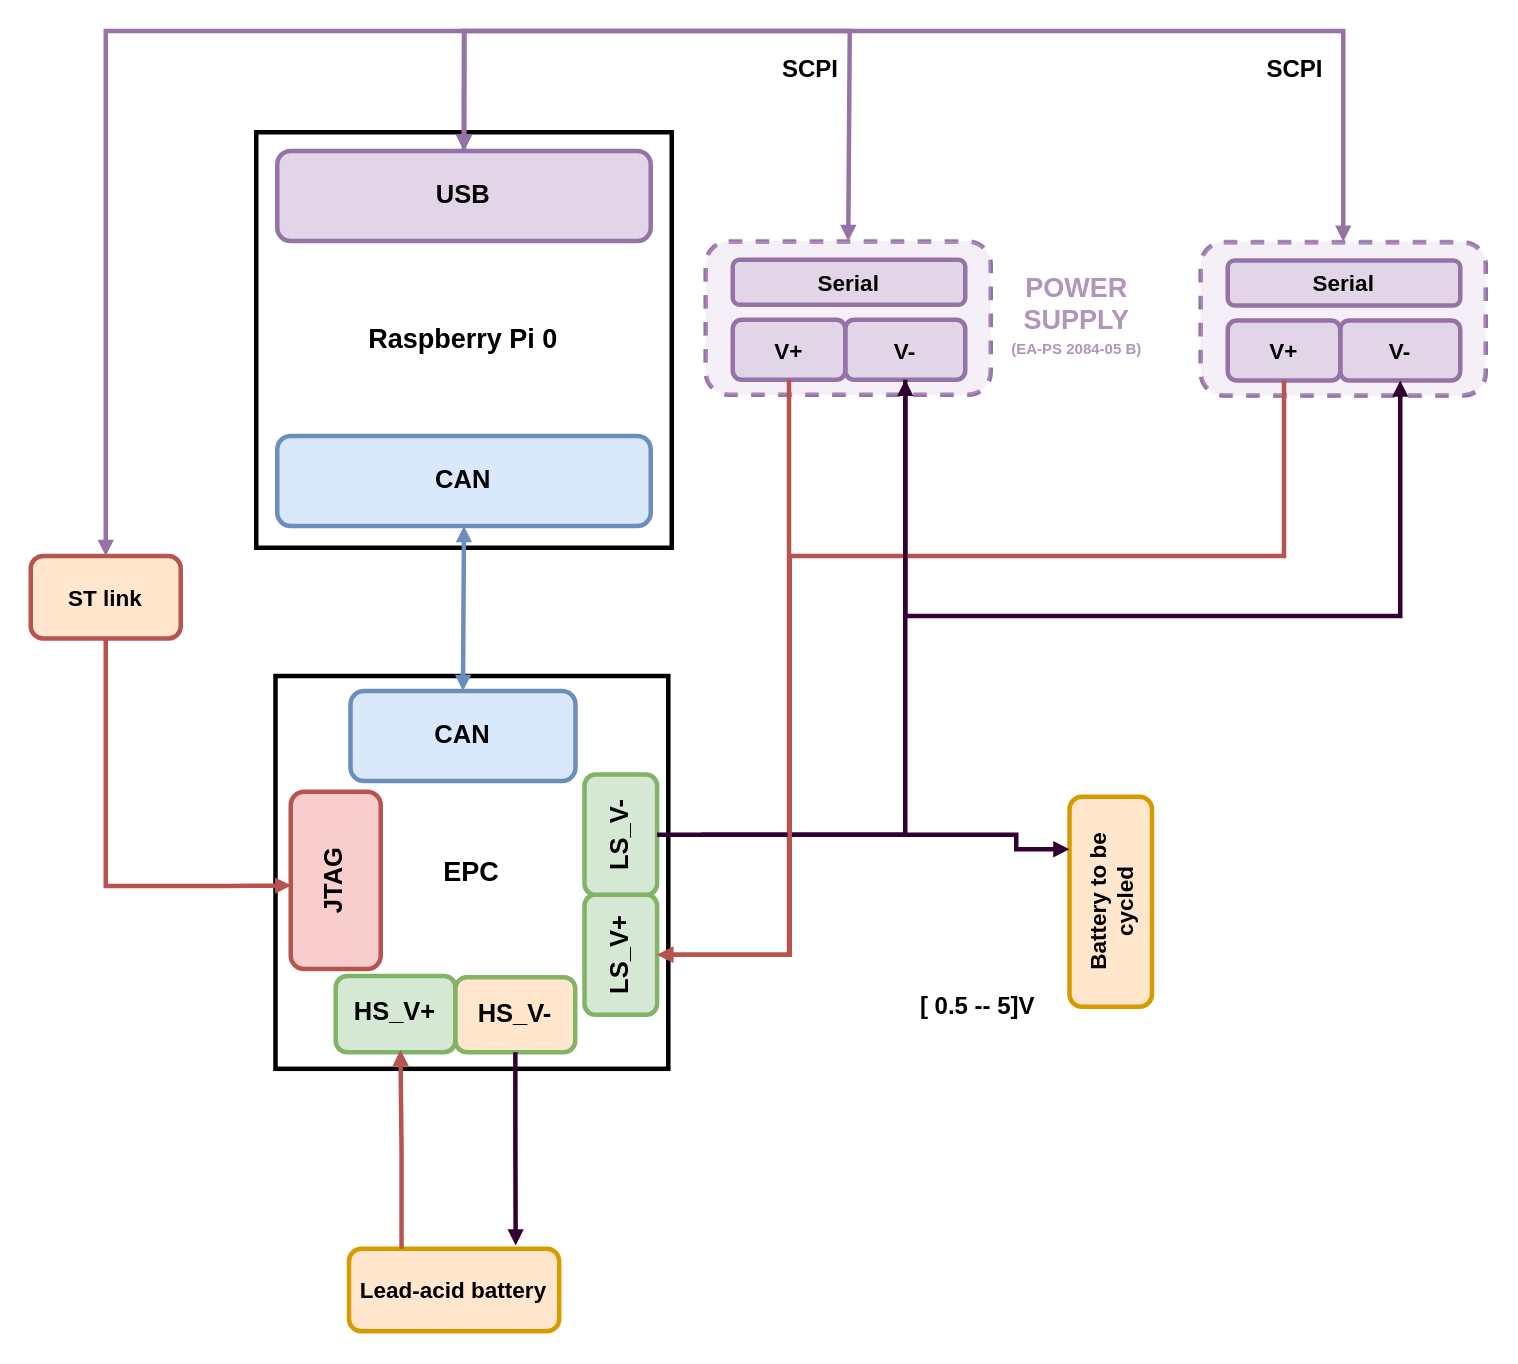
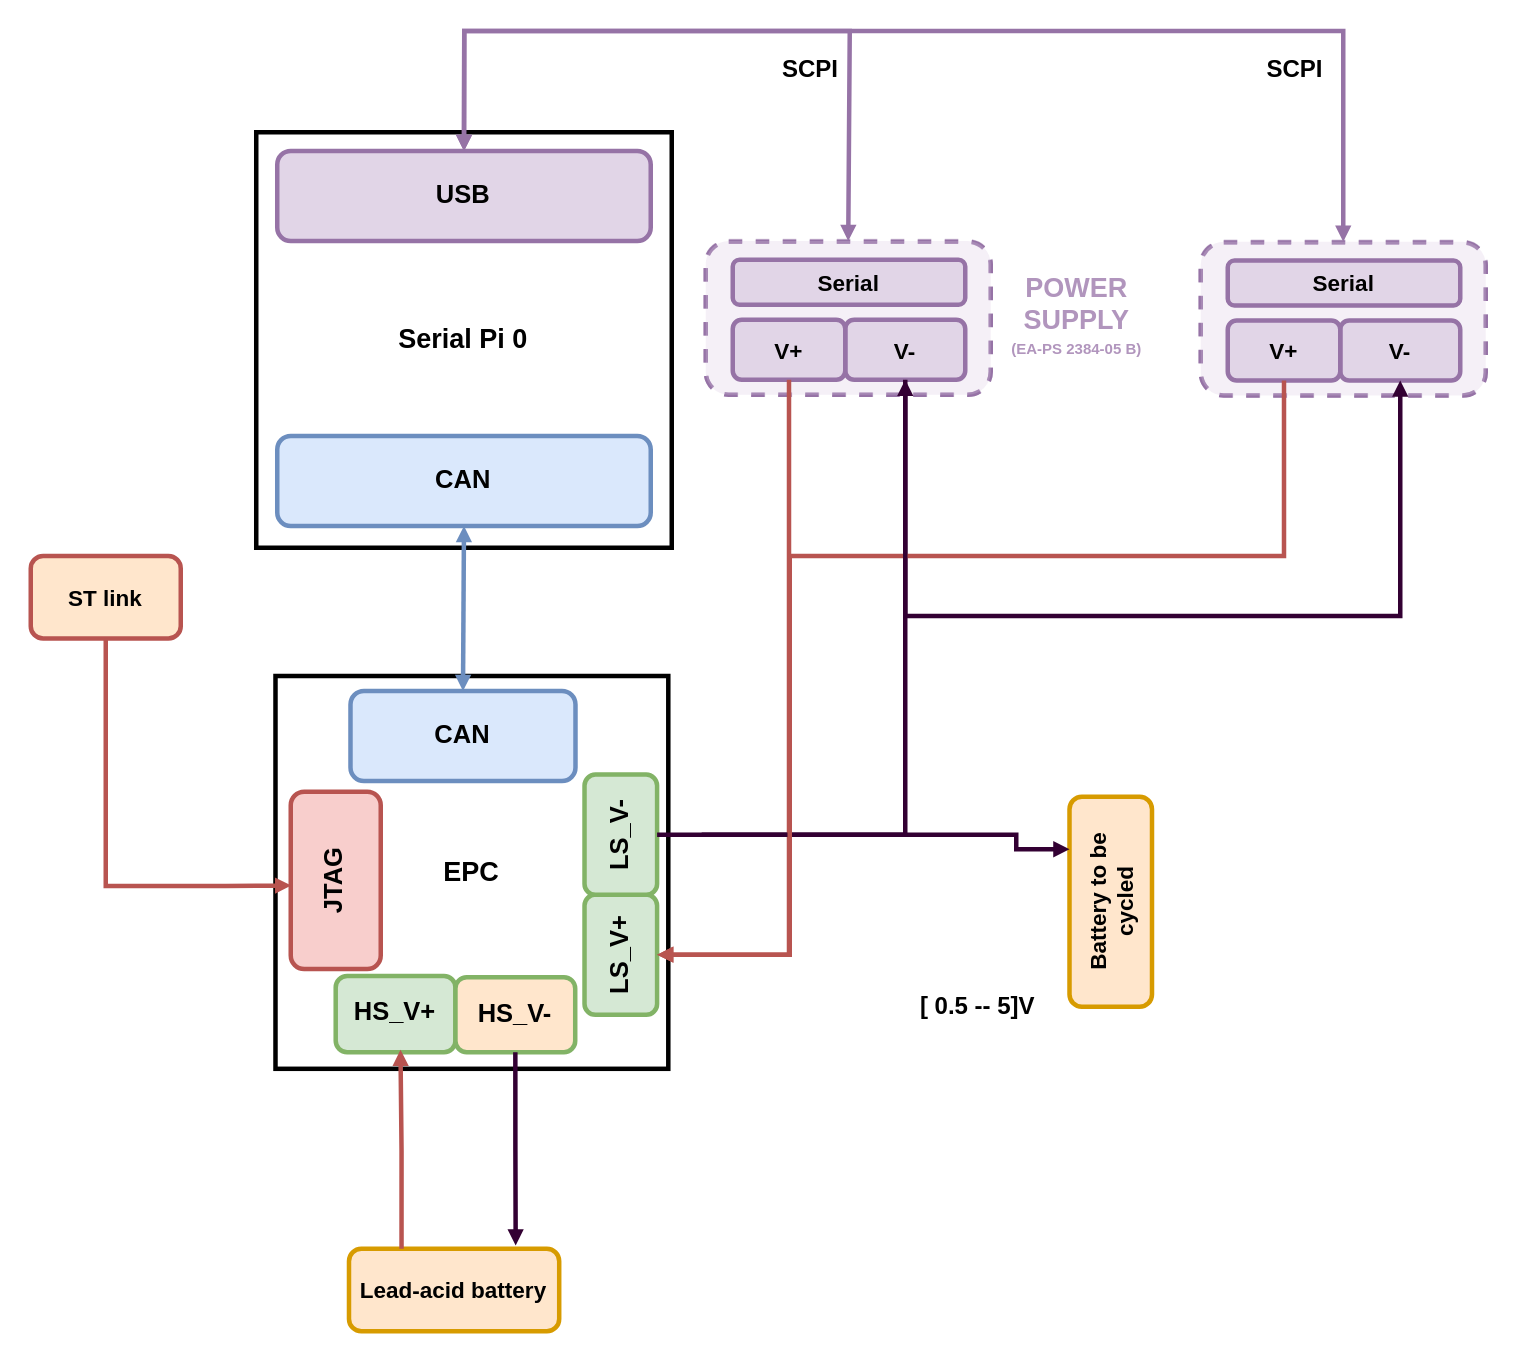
edge "USB" -> "ST link": removed
node "POWER SUPPLY (EA-PS 2084-05 B)": label "POWER SUPPLY (EA-PS 2084-05 B)" -> "POWER SUPPLY (EA-PS 2384-05 B)"
node "Raspberry Pi 0": label "Raspberry Pi 0" -> "Serial Pi 0"
